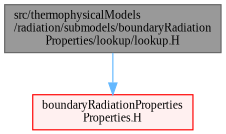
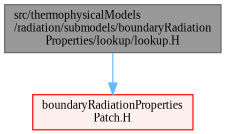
node "boundaryRadiationProperties Properties.H": label "boundaryRadiationProperties Properties.H" -> "boundaryRadiationProperties Patch.H"
